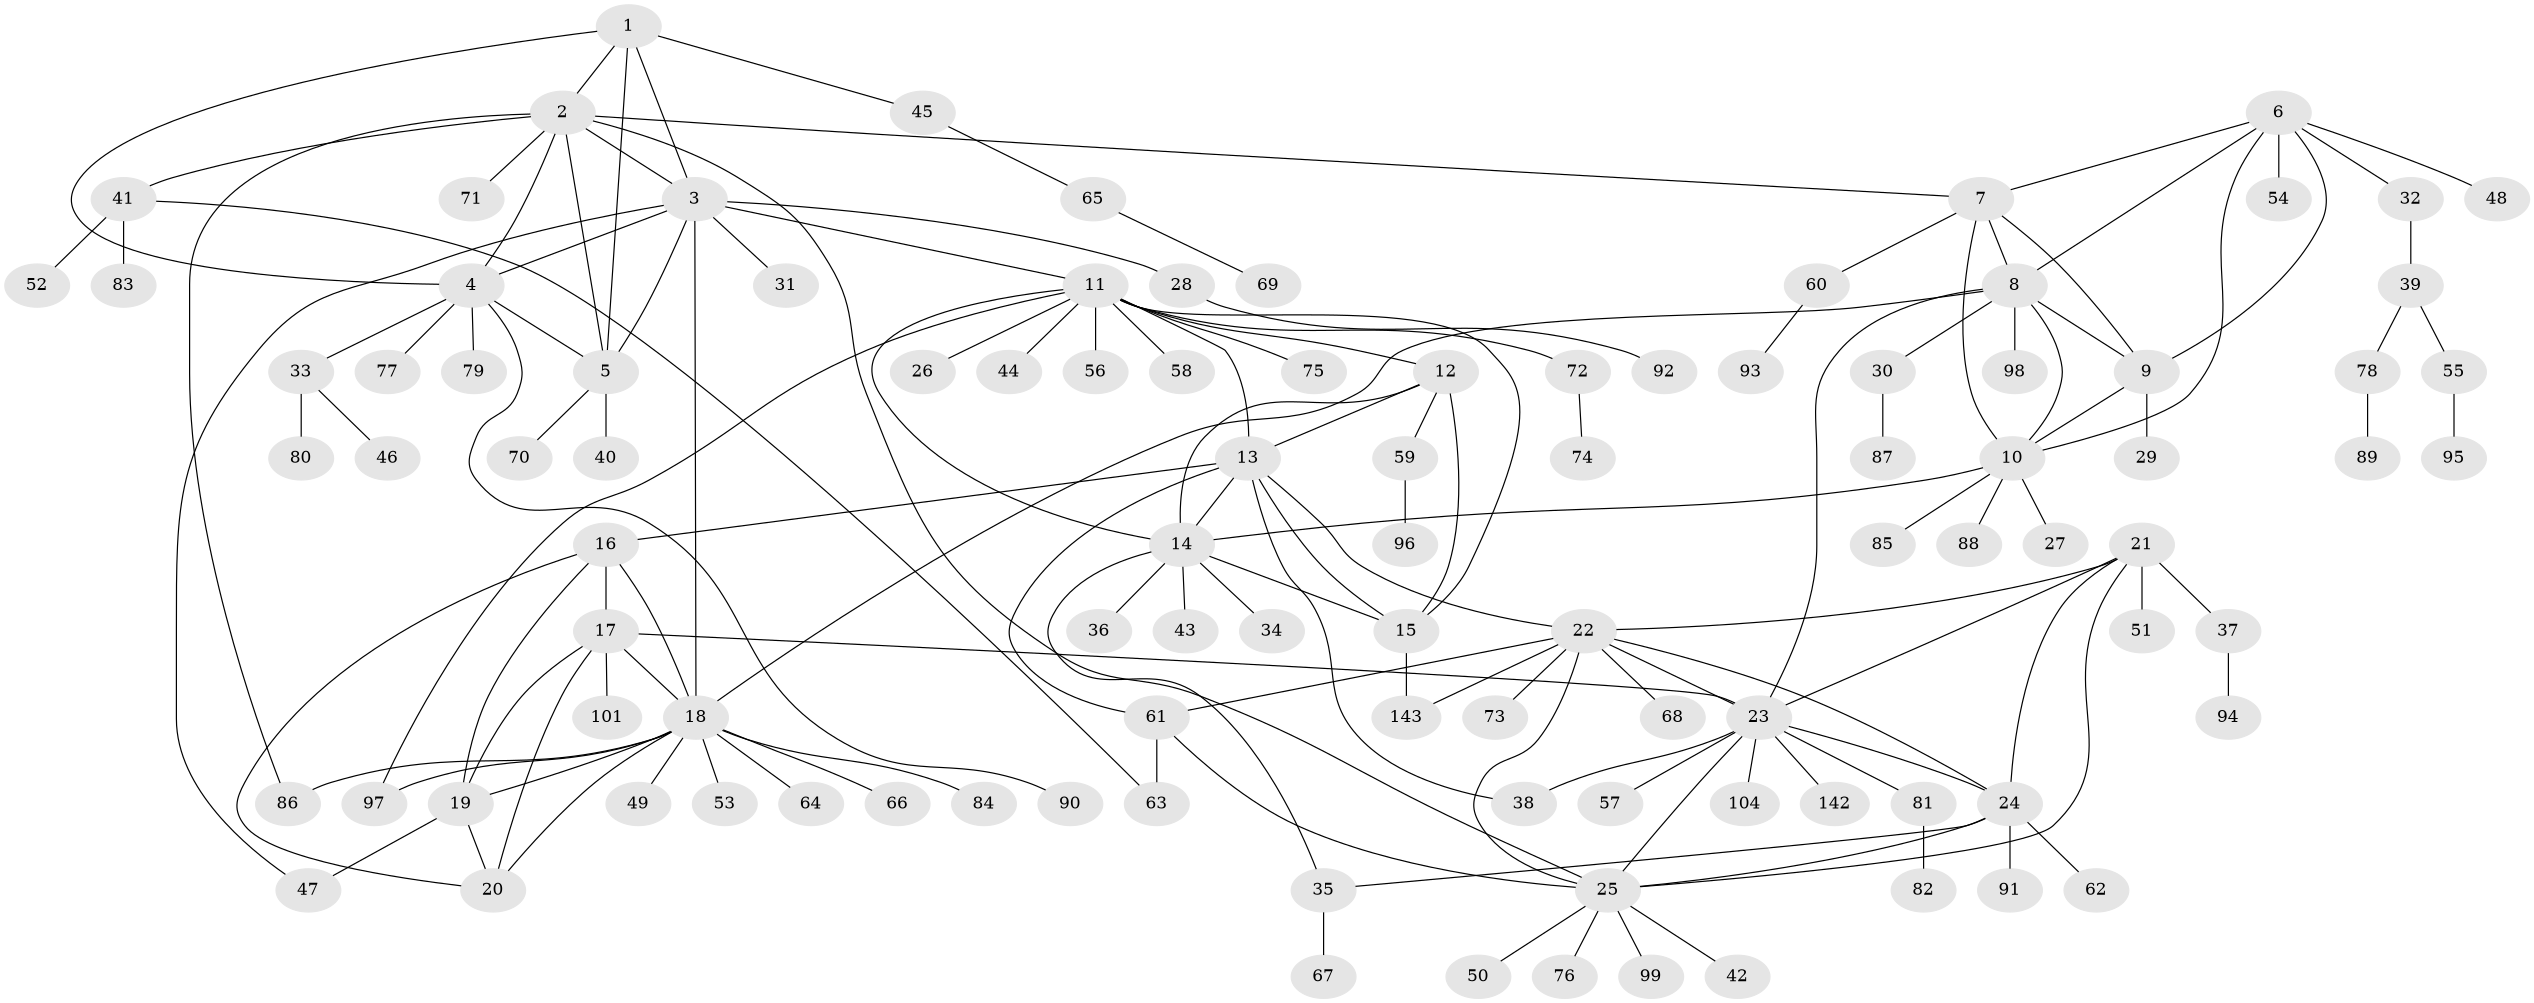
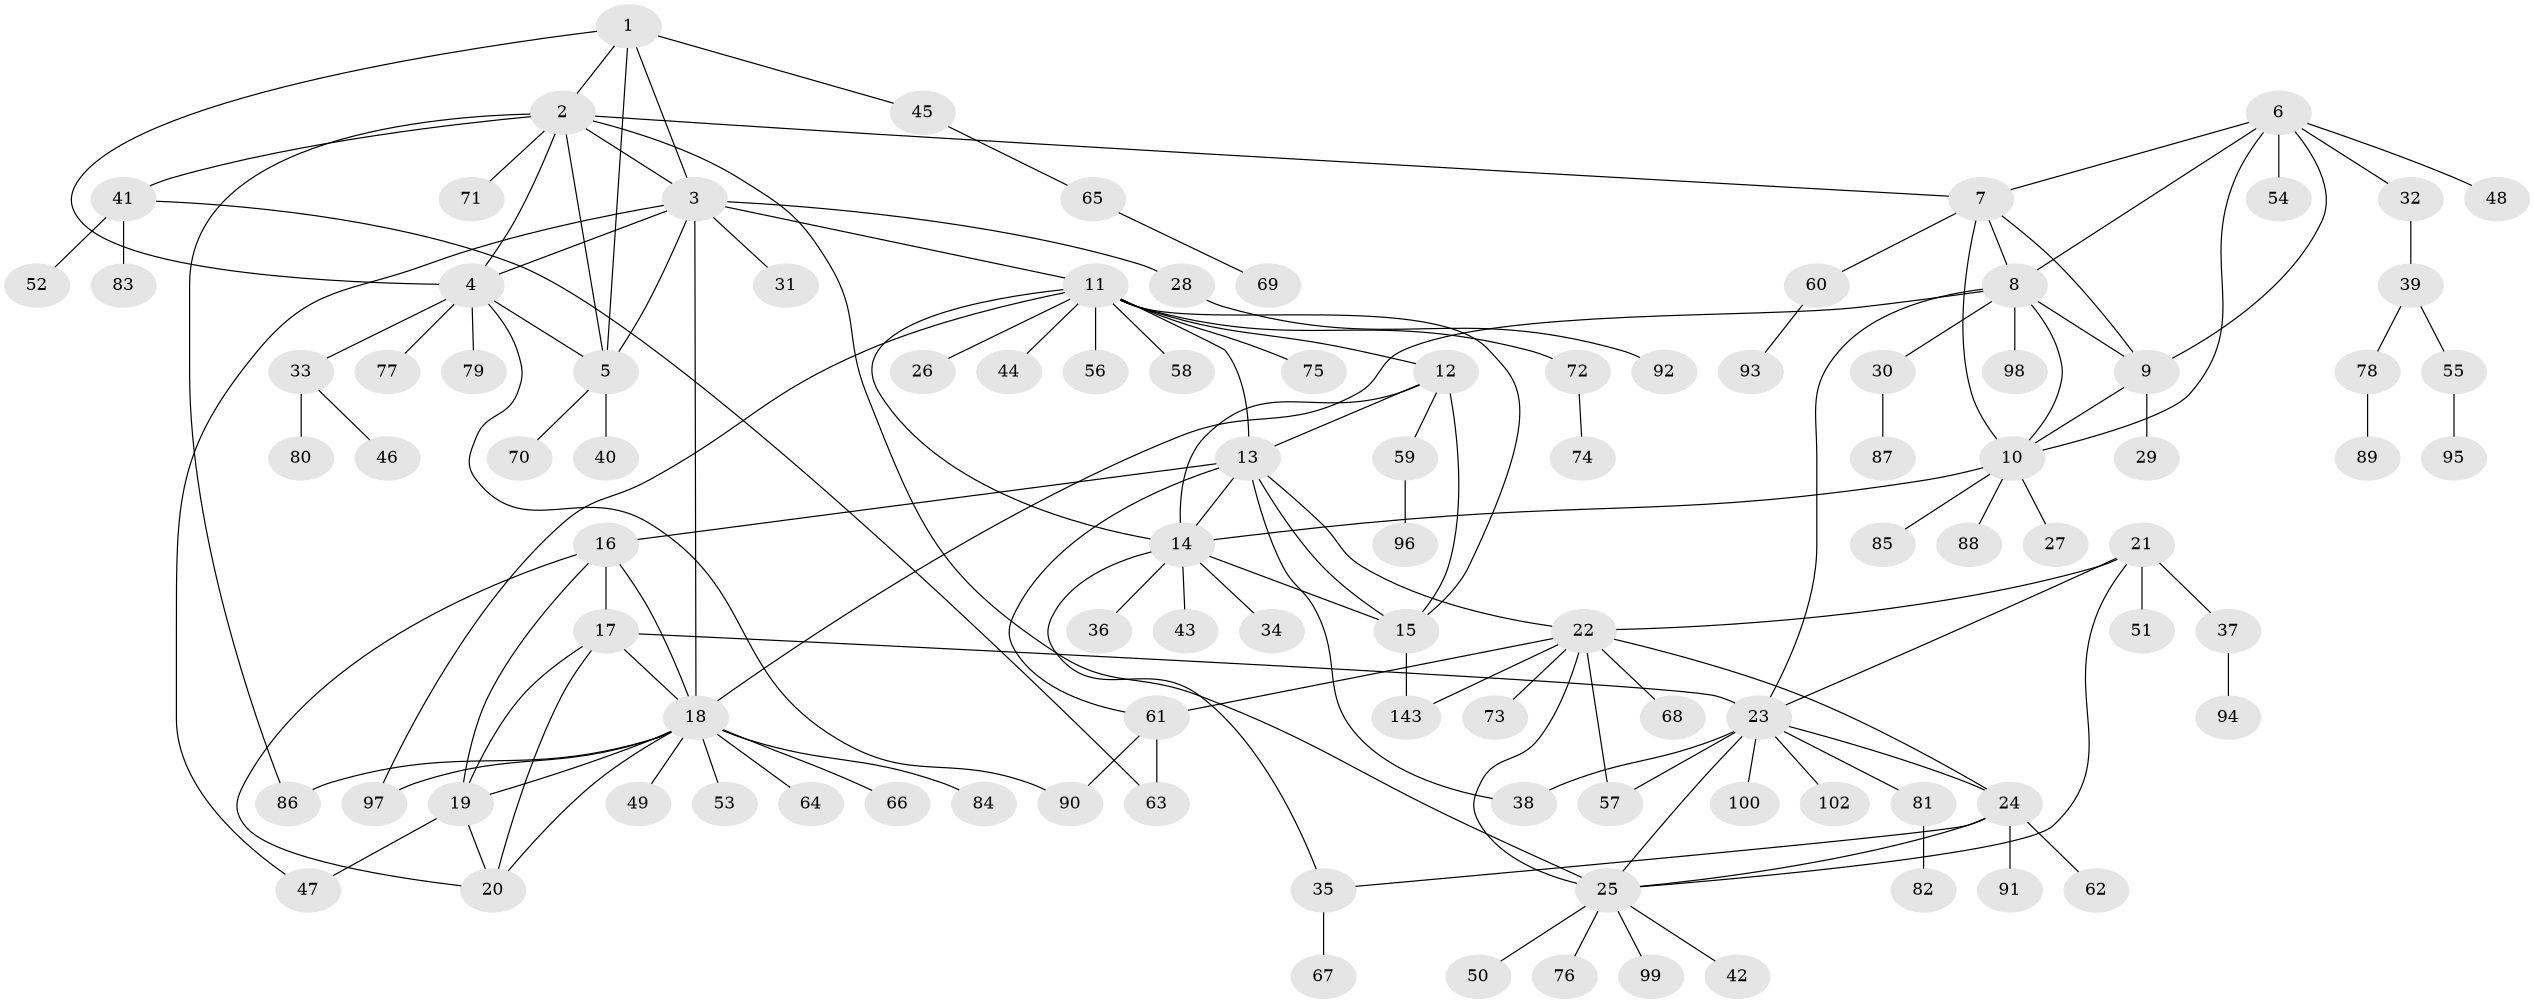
edge "21" -- "24": removed
edge "22" -- "23": now "22" -- "57"
node "101": removed
node "104": label "104" -> "100"
node "142": label "142" -> "102"
edge "61" -- "25": now "61" -- "90"
